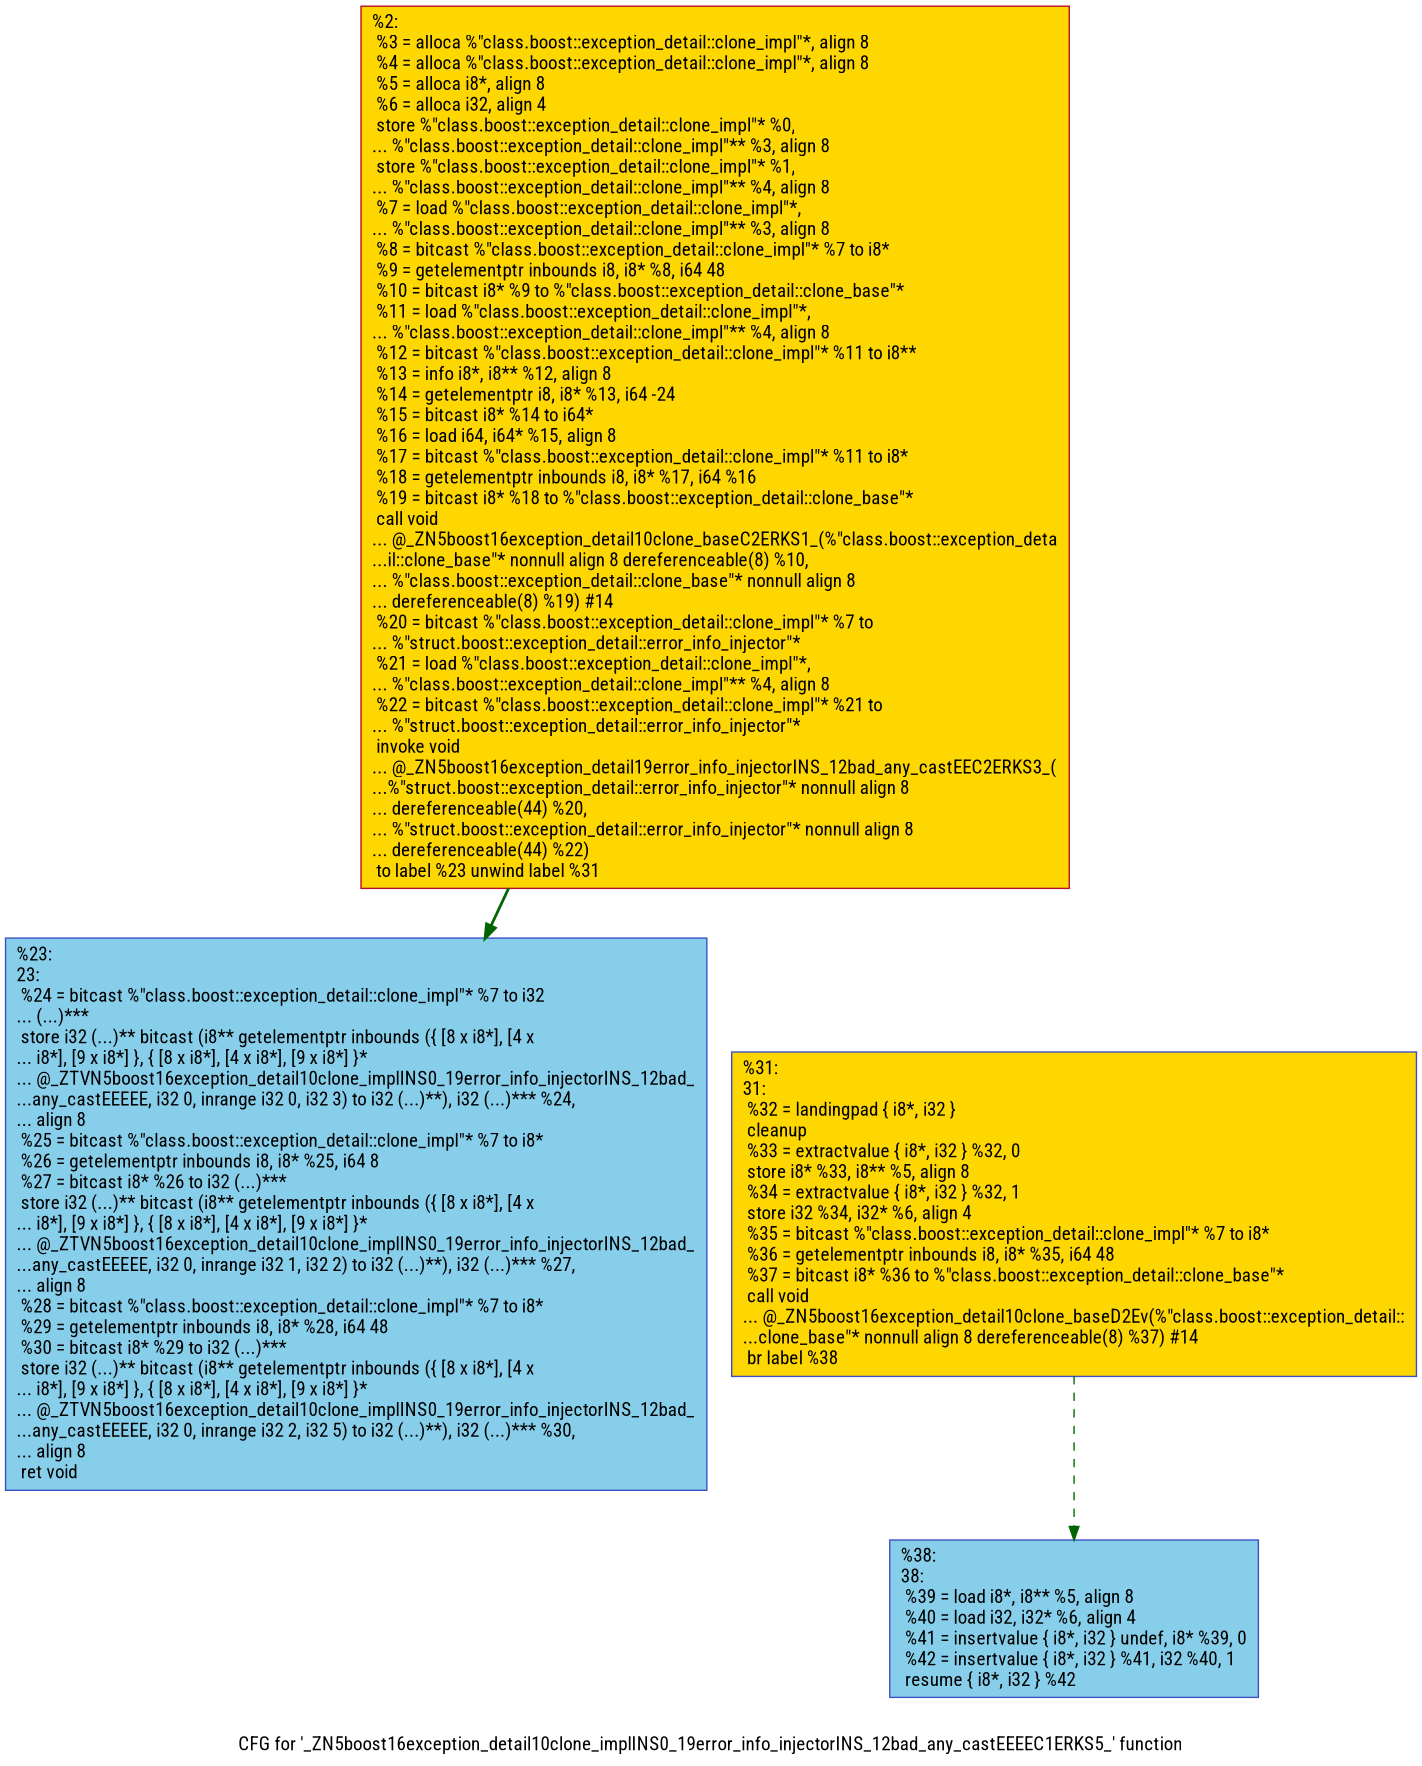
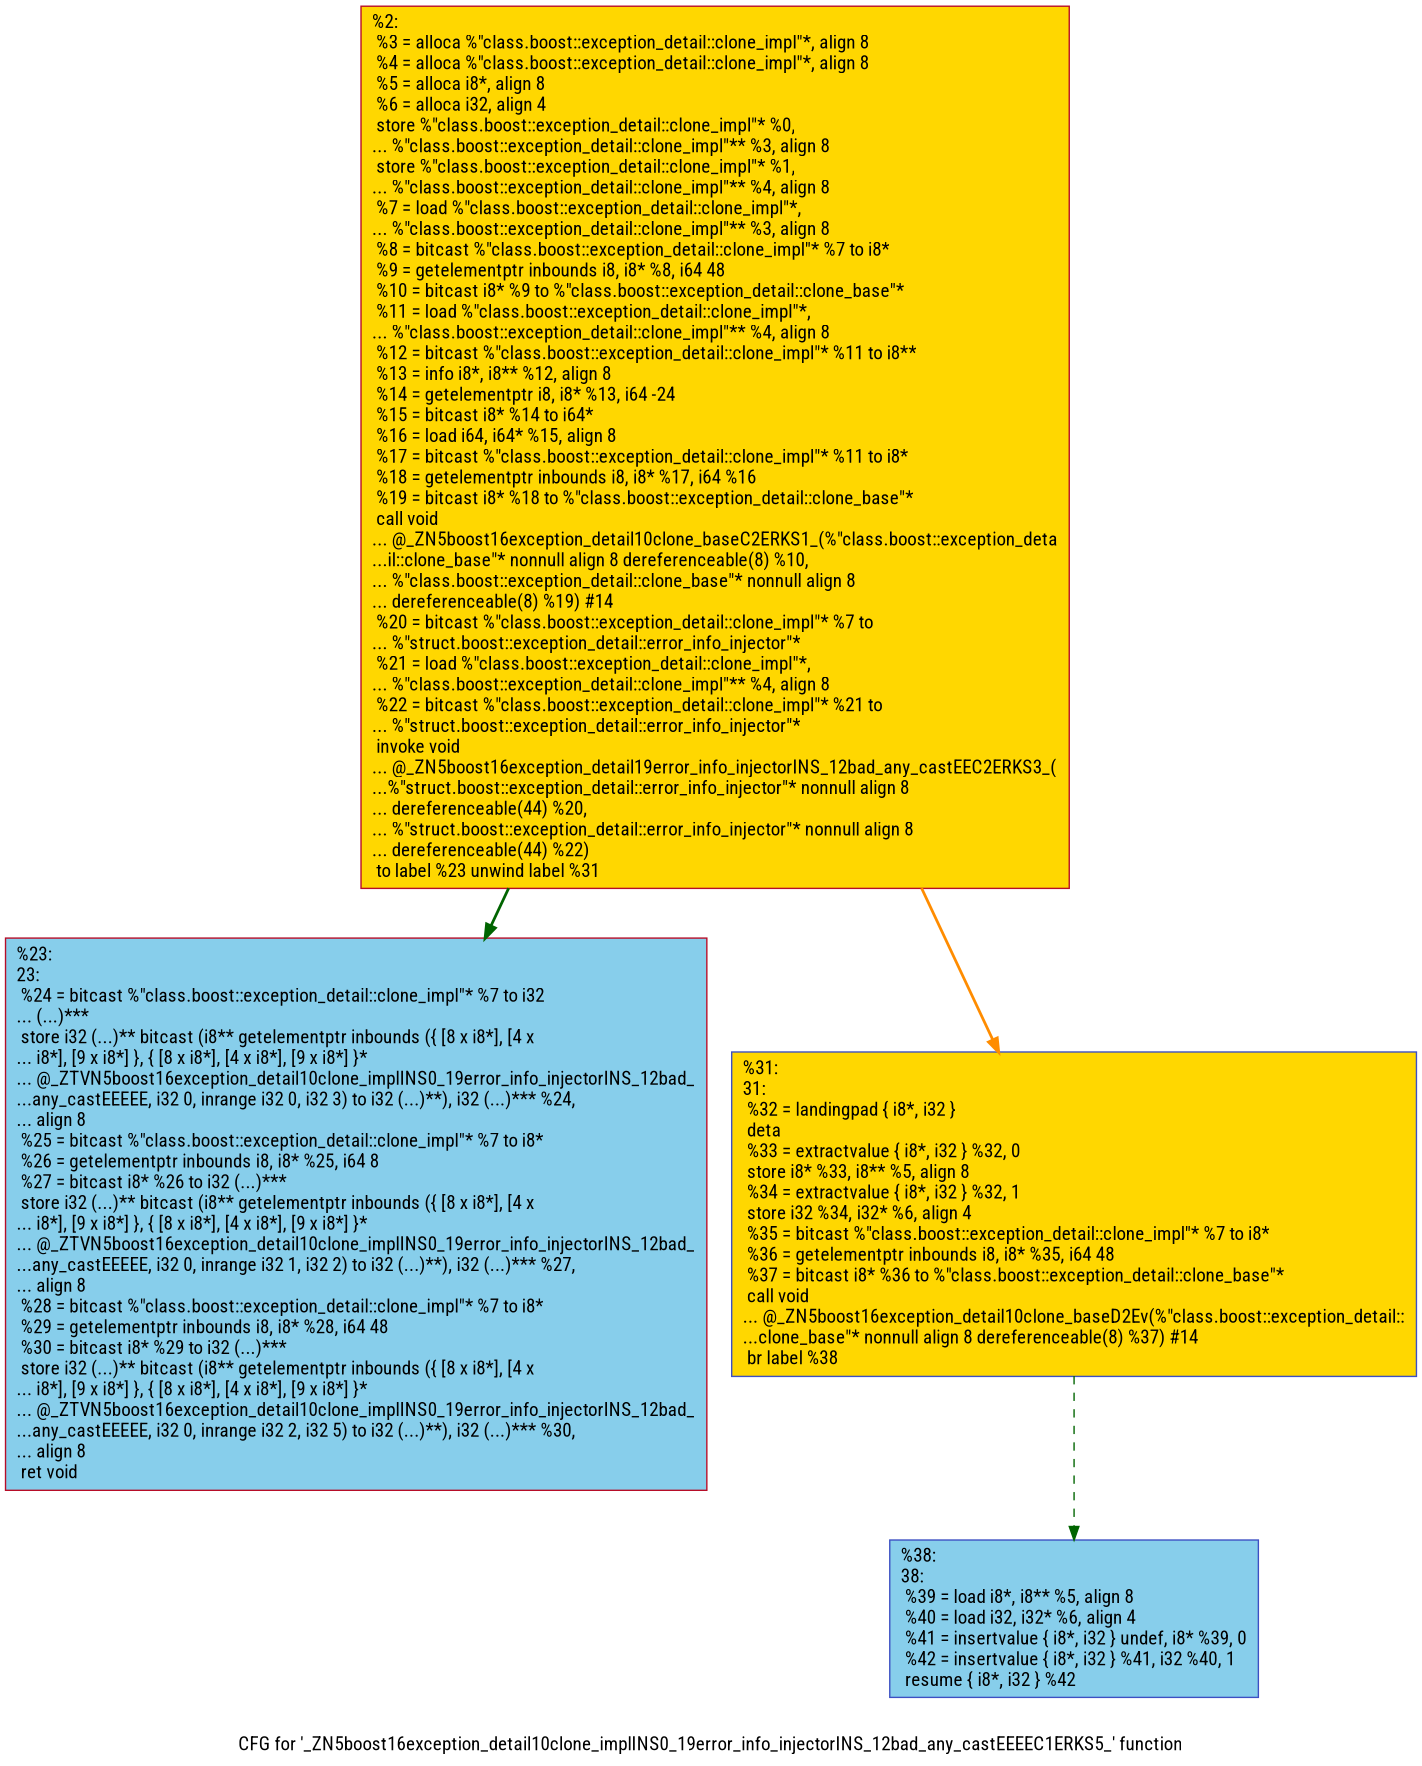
edge "%2:" -> "%31:": added
node "%31:": text "cleanup" -> "deta"
node "%23:": color #3d50c3ff -> #b70d28ff
